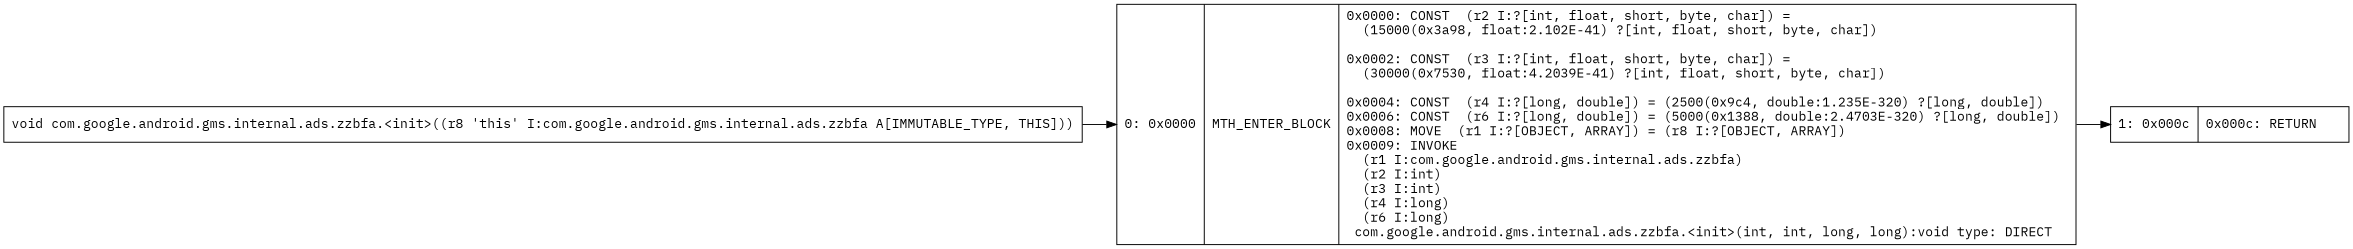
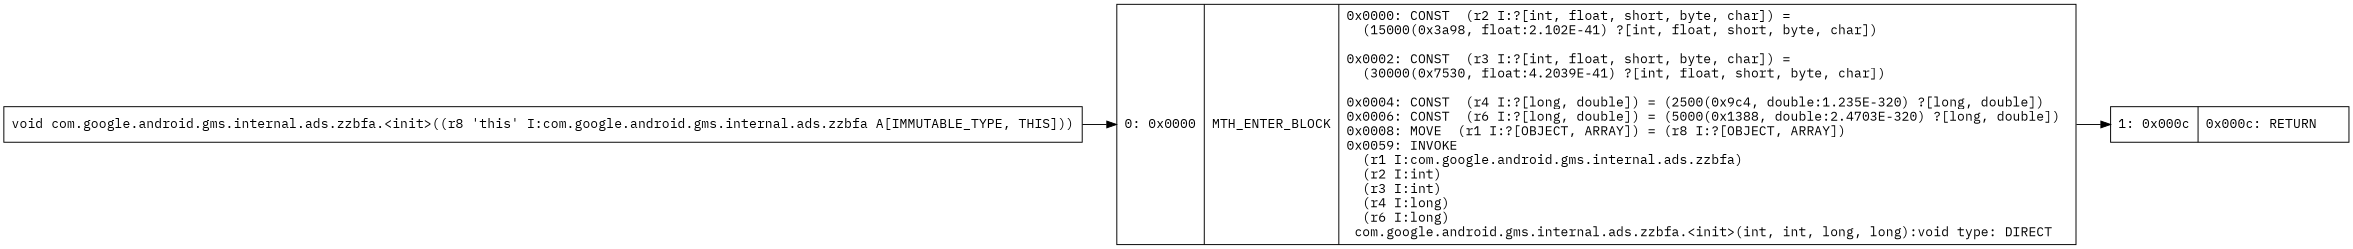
node "0: 0x0000": text "0x0009: INVOKE" -> "0x0059: INVOKE"
